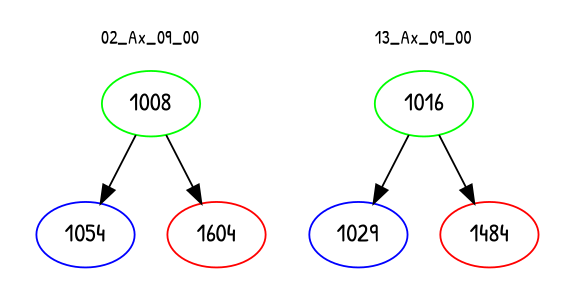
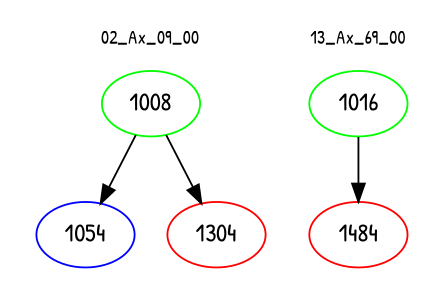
cluster "13_Ax_09_00": label "13_Ax_09_00" -> "13_Ax_69_00"
node "1604": label "1604" -> "1304"
node "1029": removed
